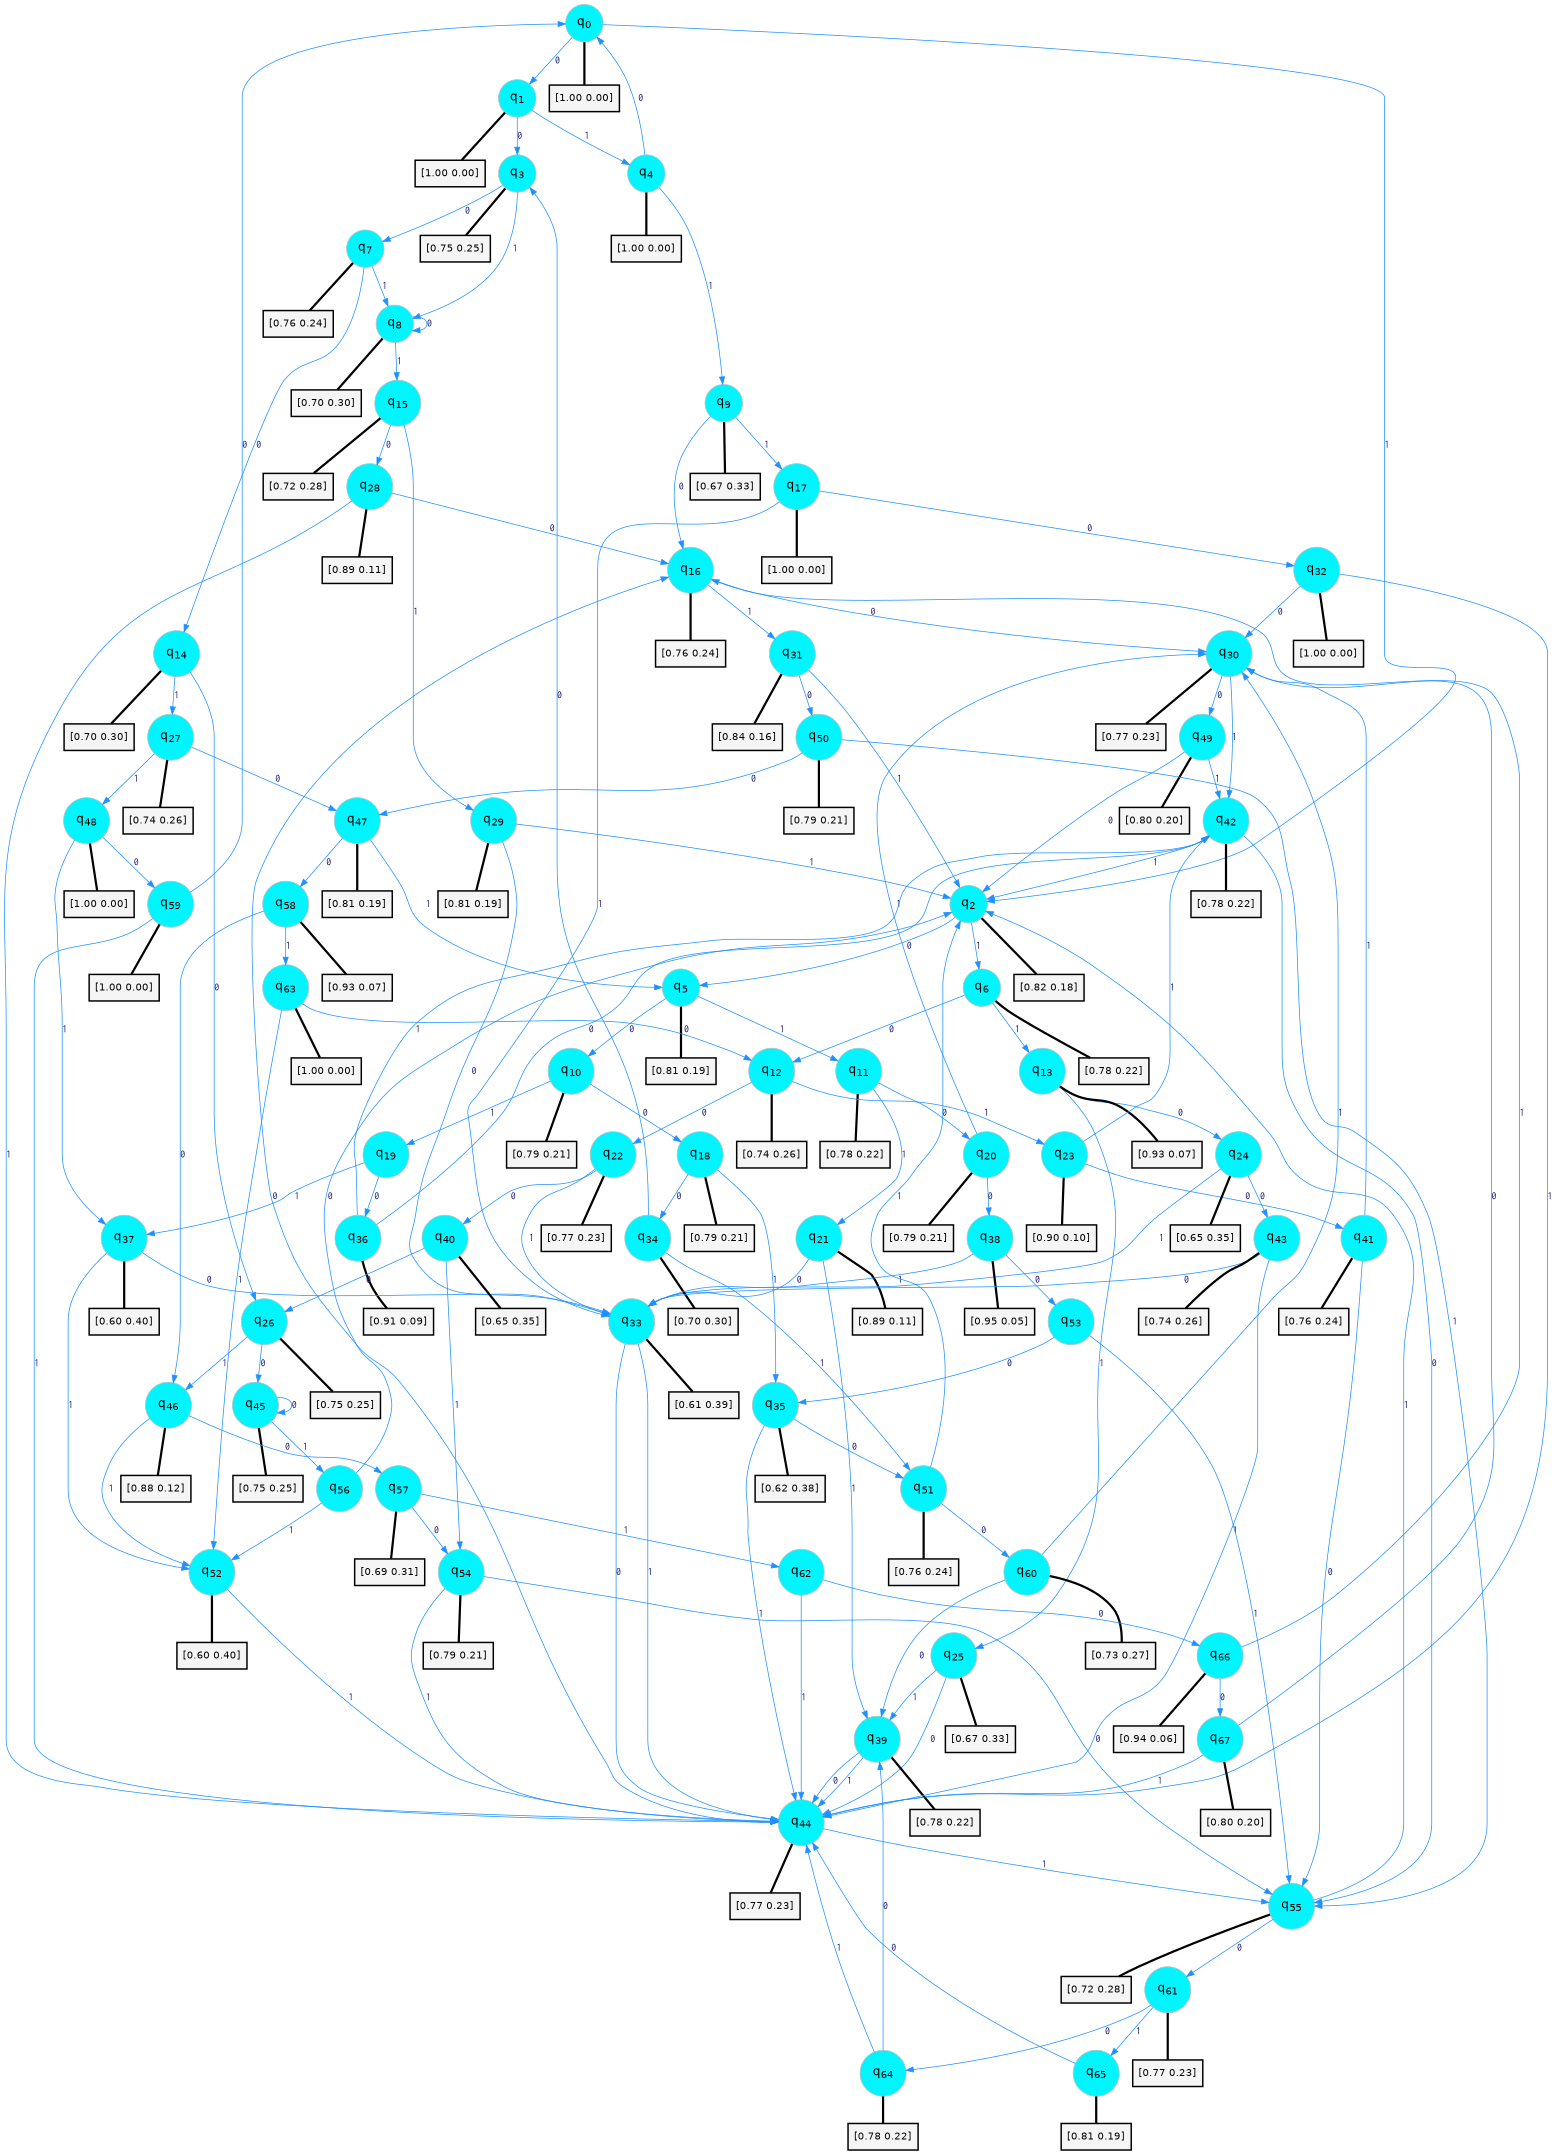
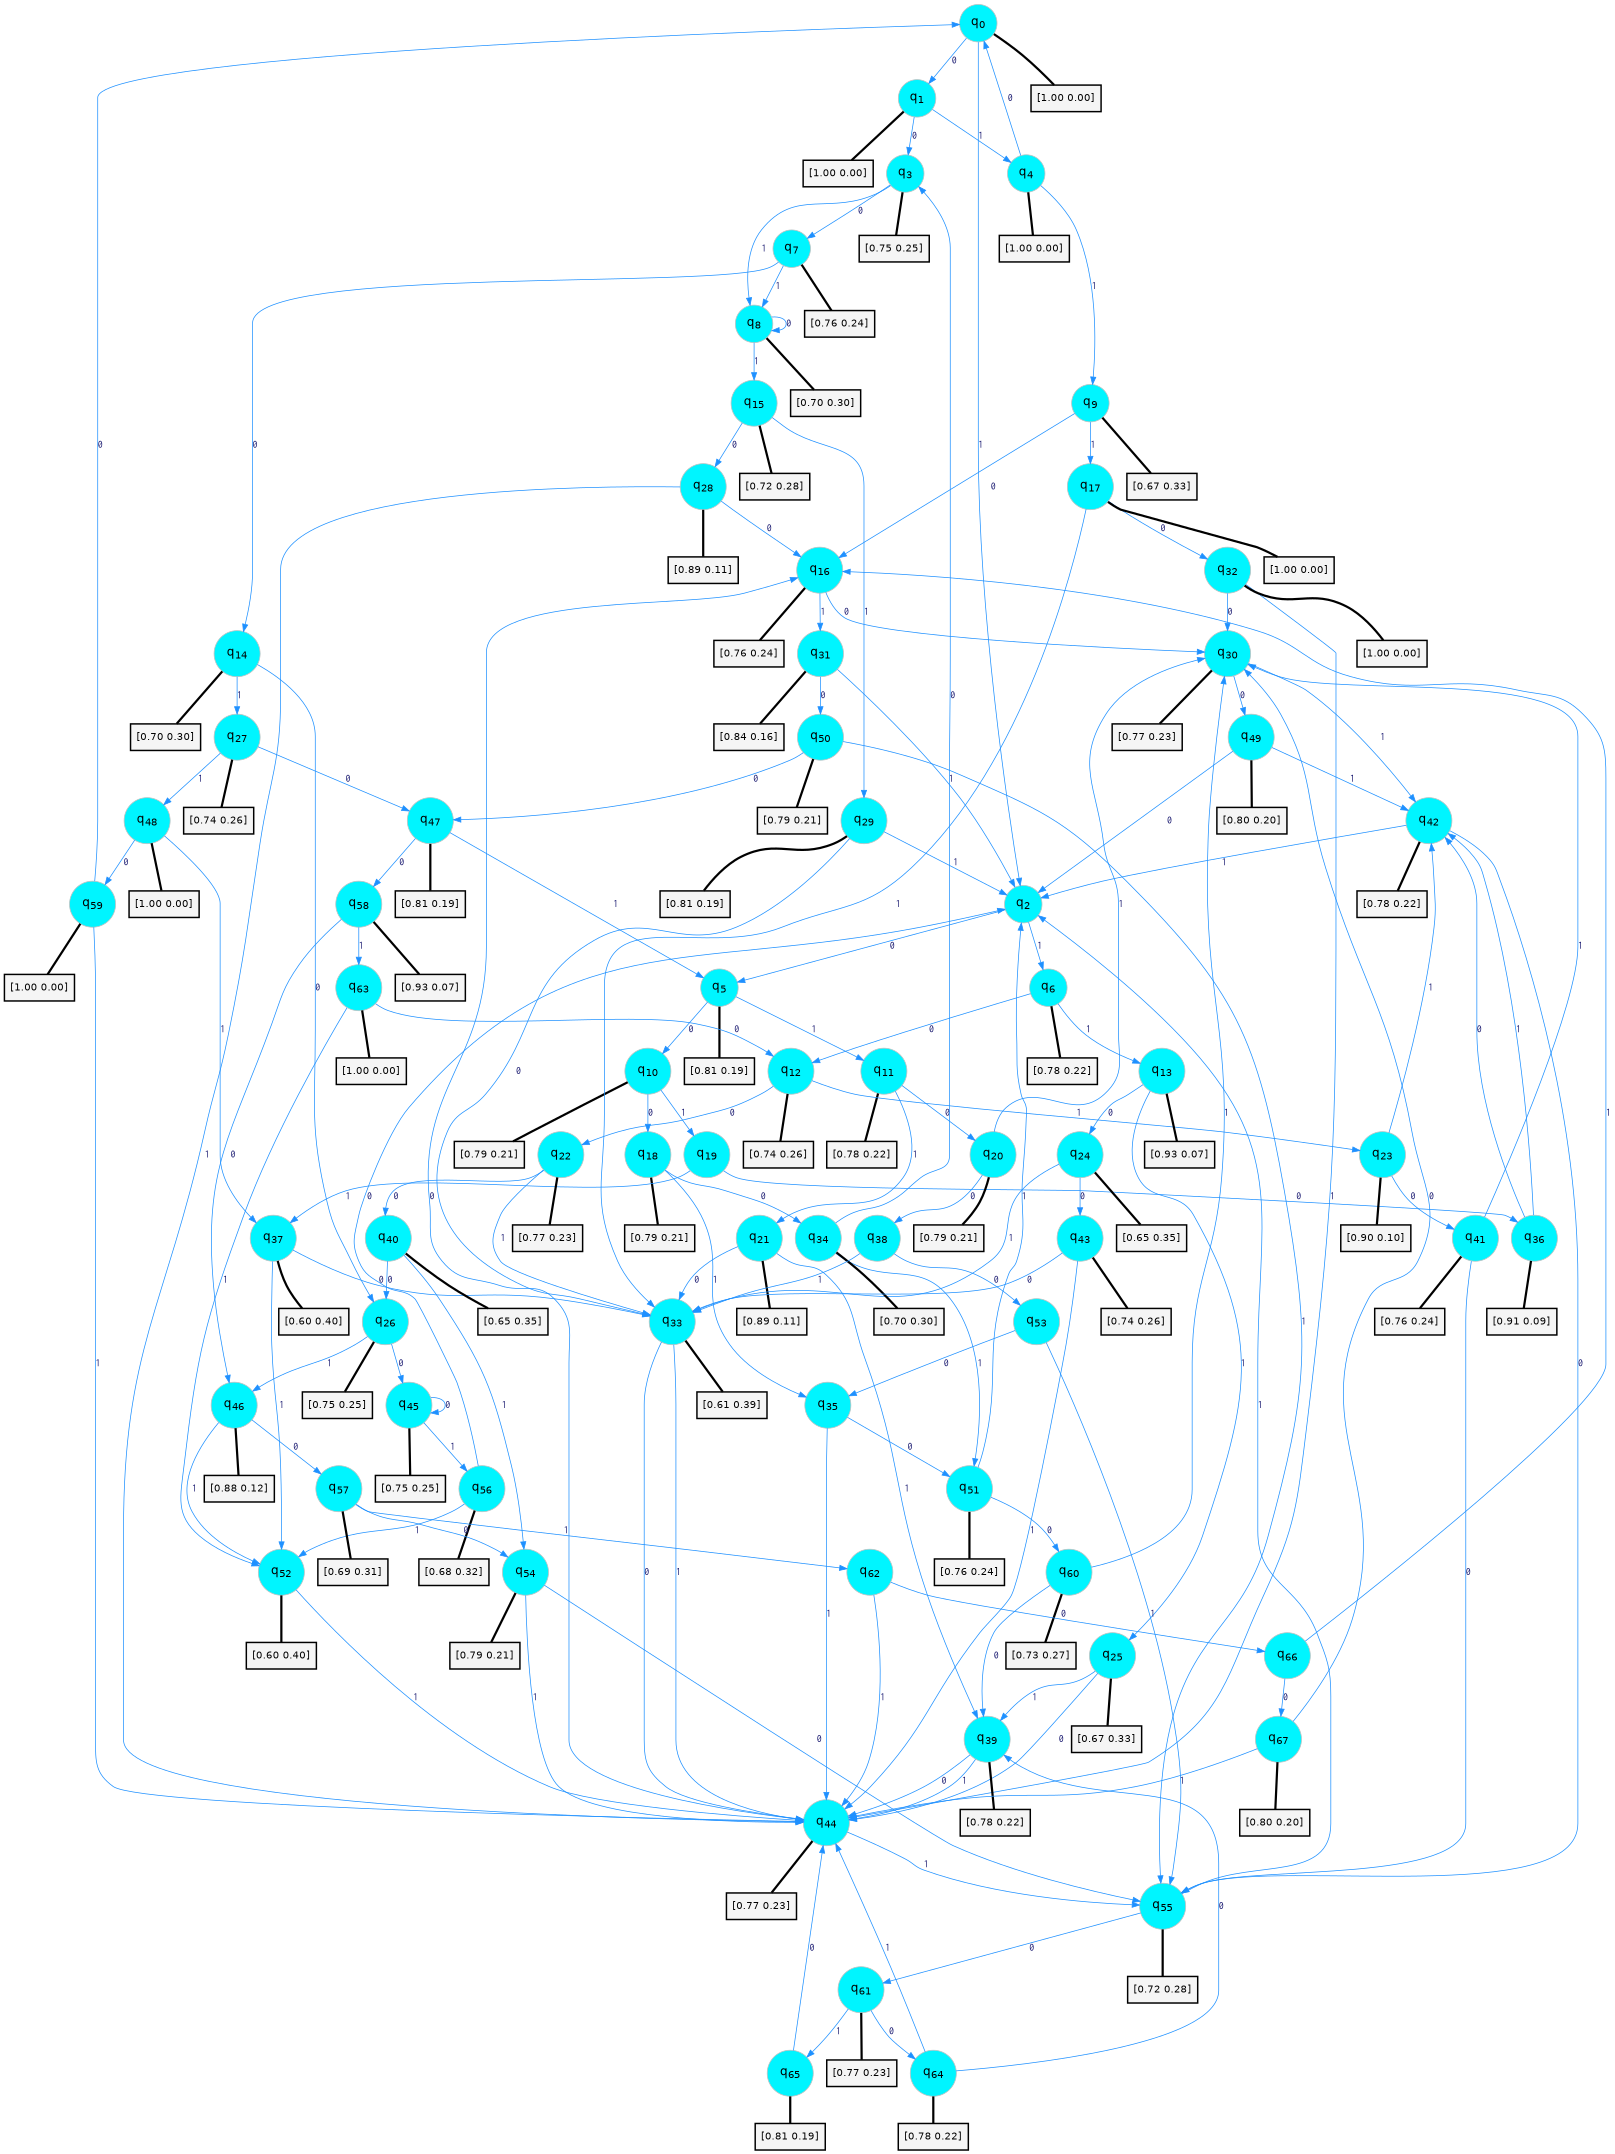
node "[0.82 0.18]": removed
node "[0.95 0.05]": removed
node "[0.62 0.38]": removed
node "[0.68 0.32]": added
node "[0.94 0.06]": removed
